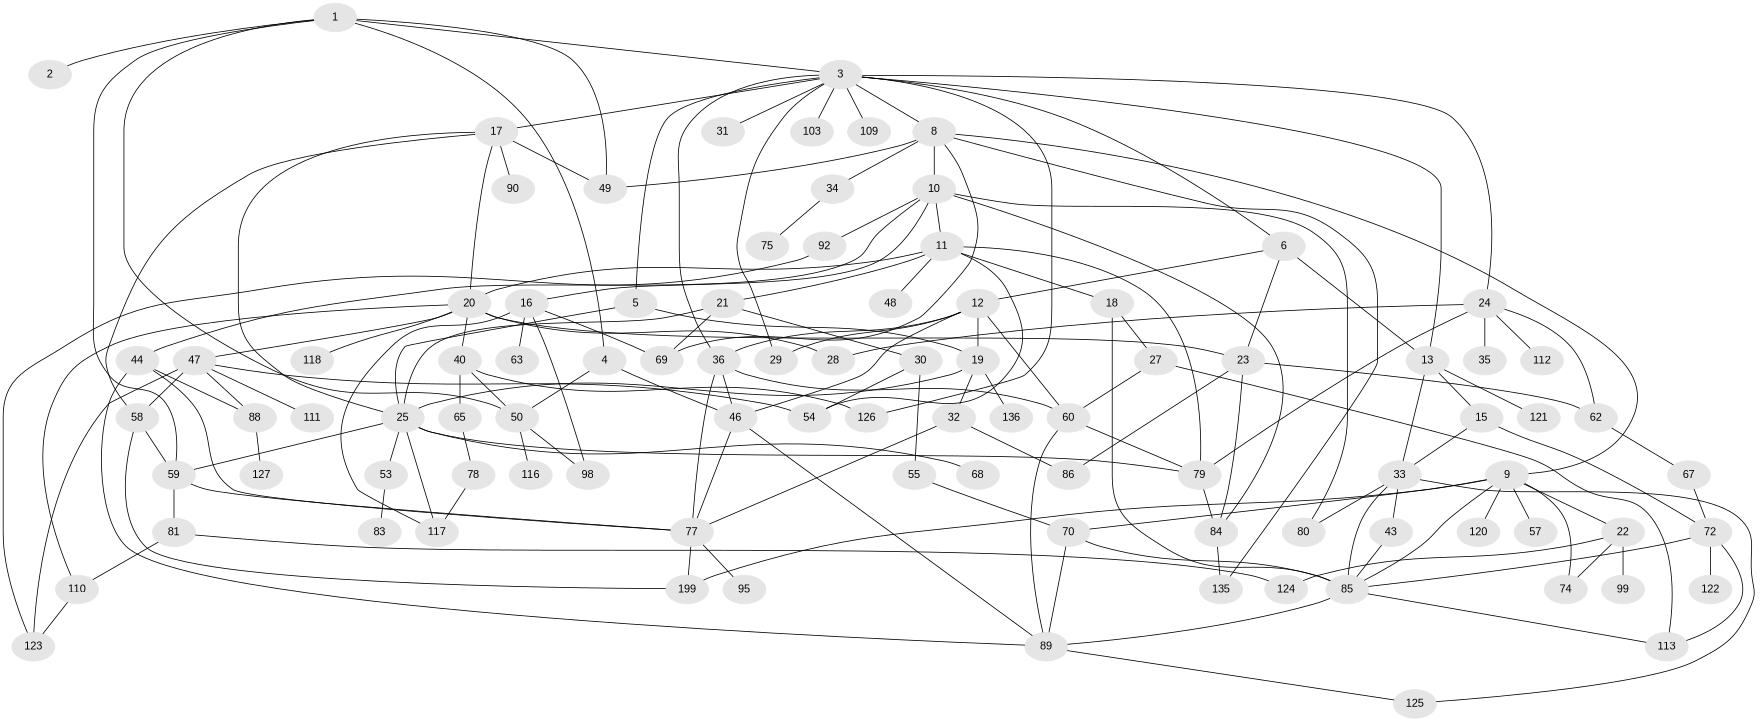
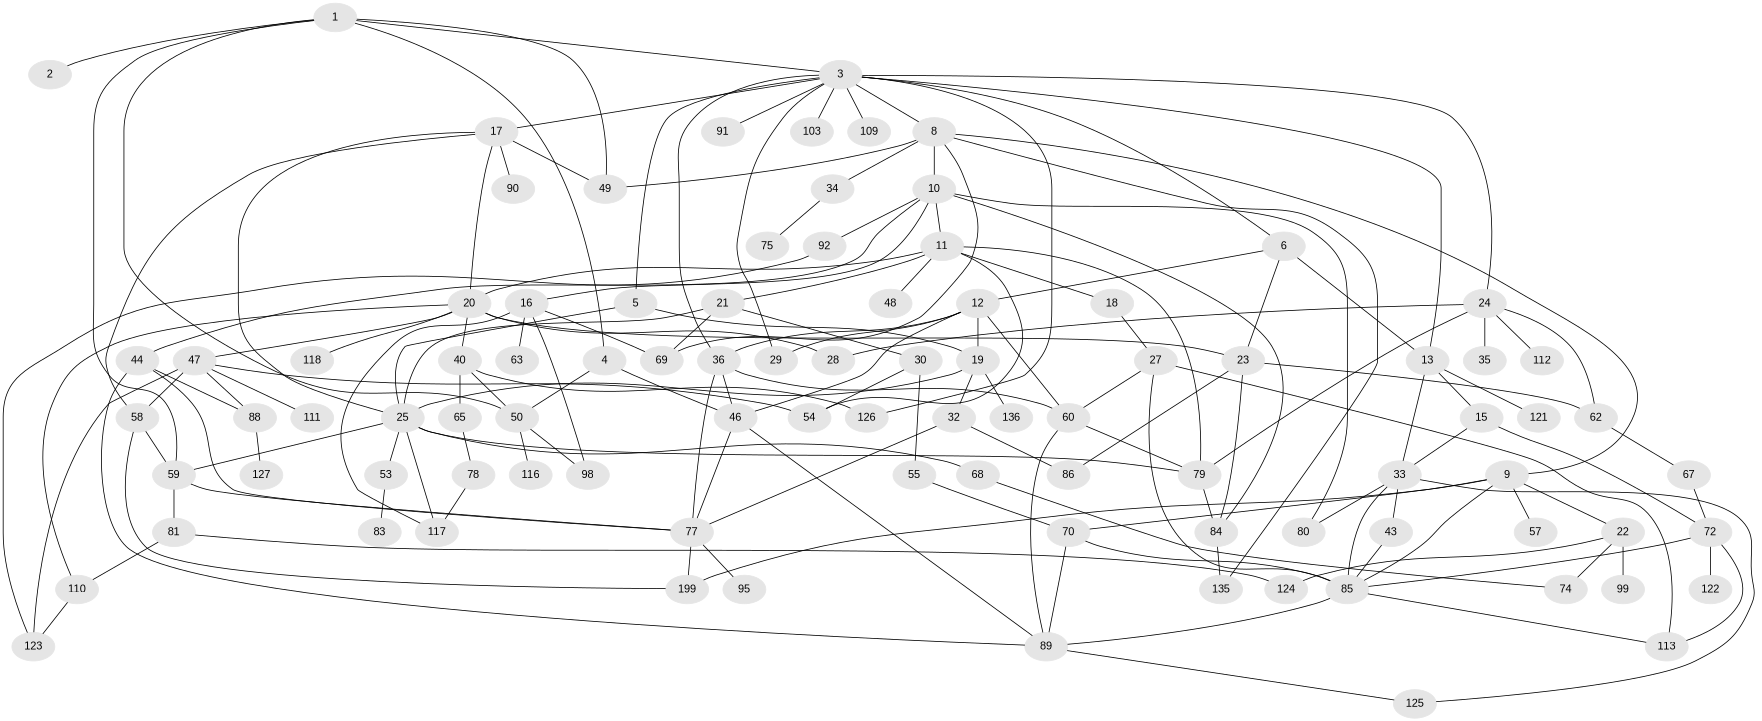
node "31": label "31" -> "91"
edge "18" -- "85": now "27" -- "85"
edge "9" -- "74": now "68" -- "74"
node "120": removed
